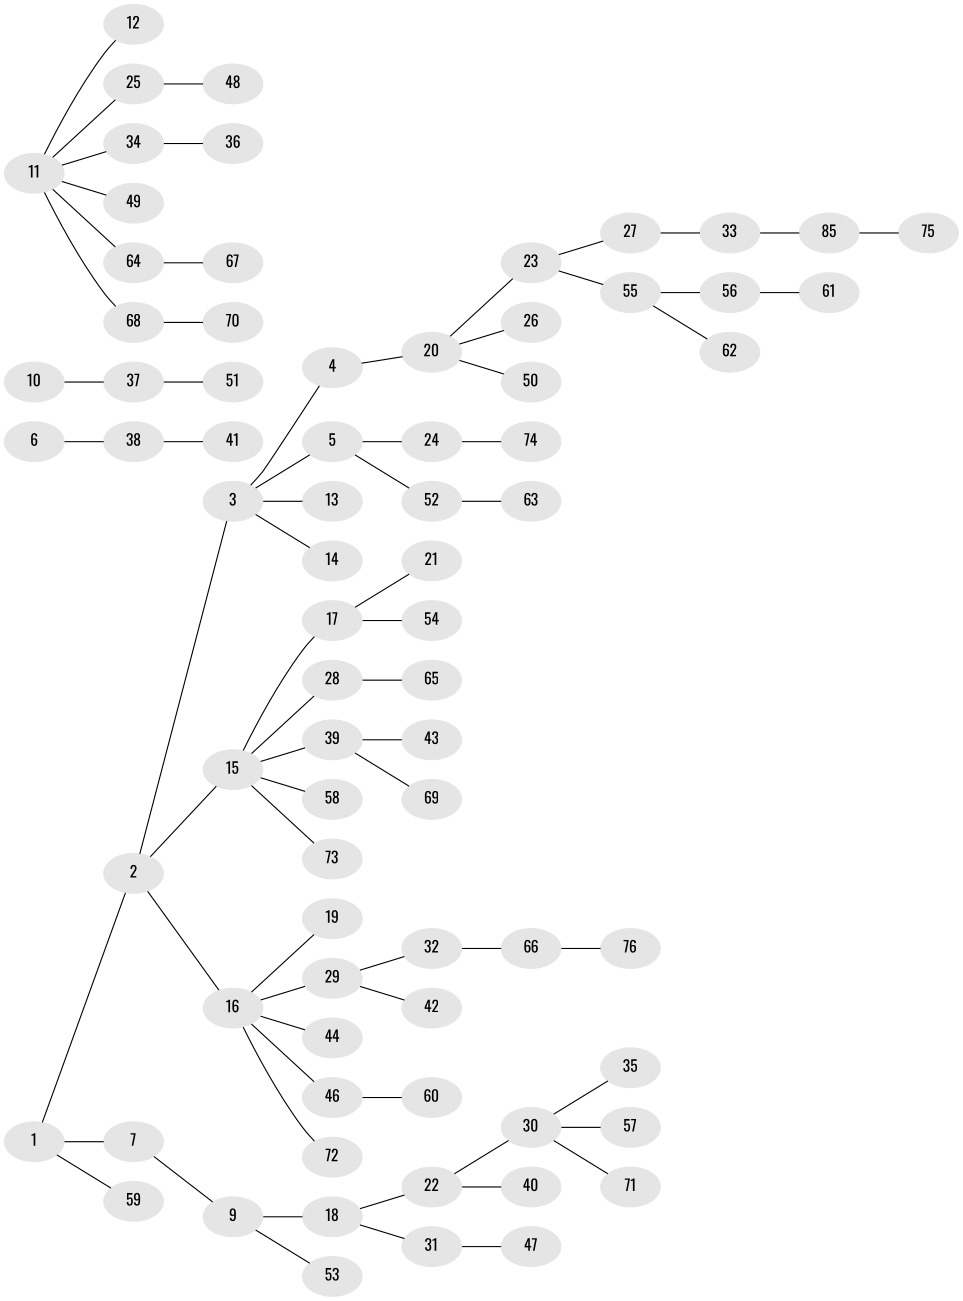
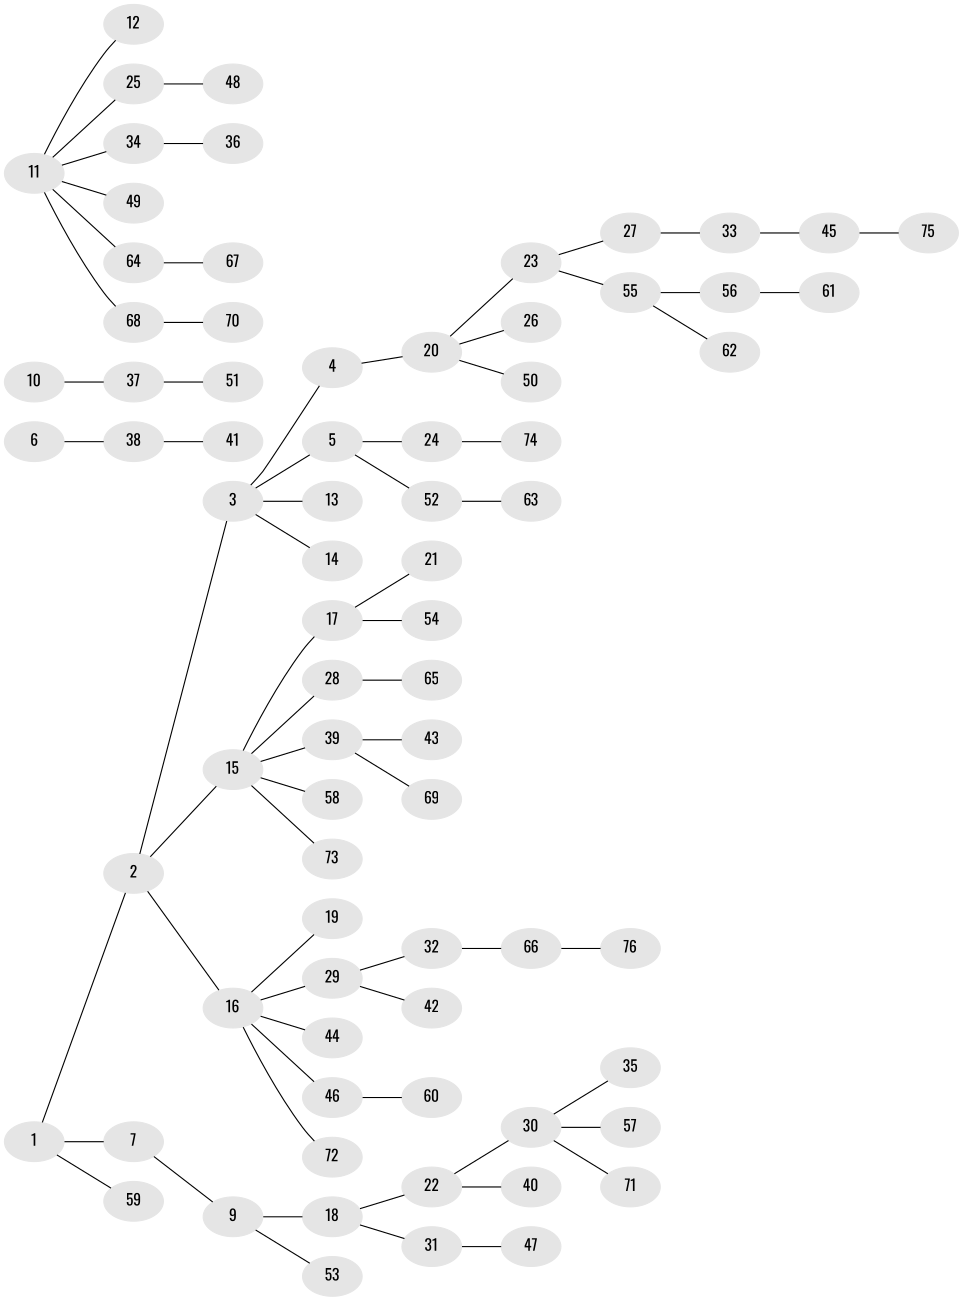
node "85": label "85" -> "45"
